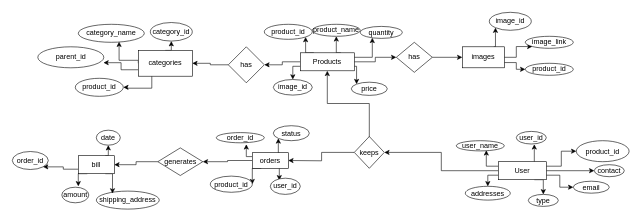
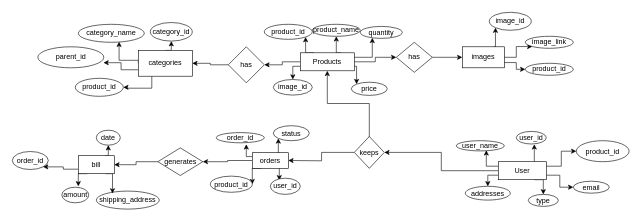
edge "User" -> "contact": removed
node "contact": removed
